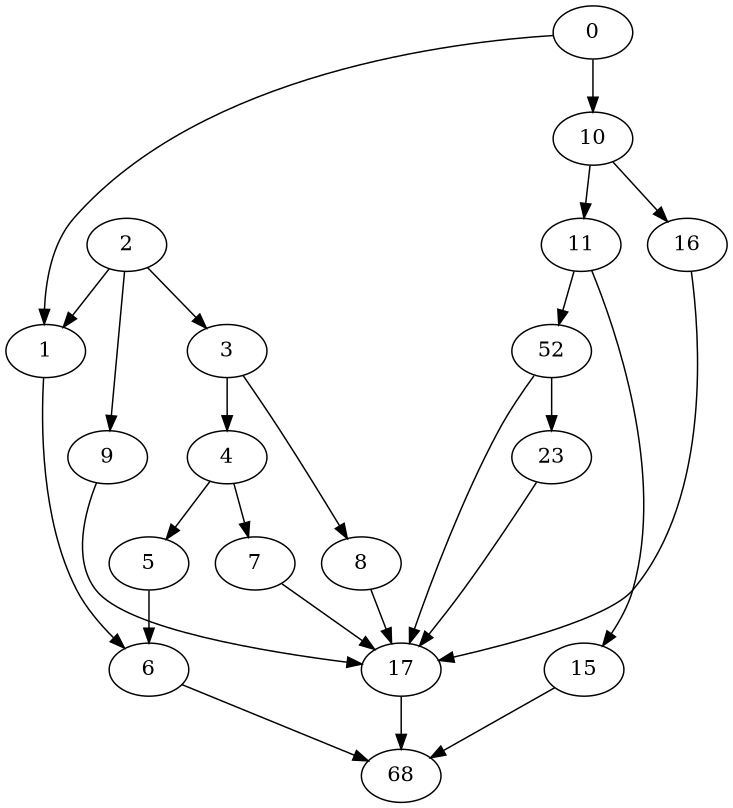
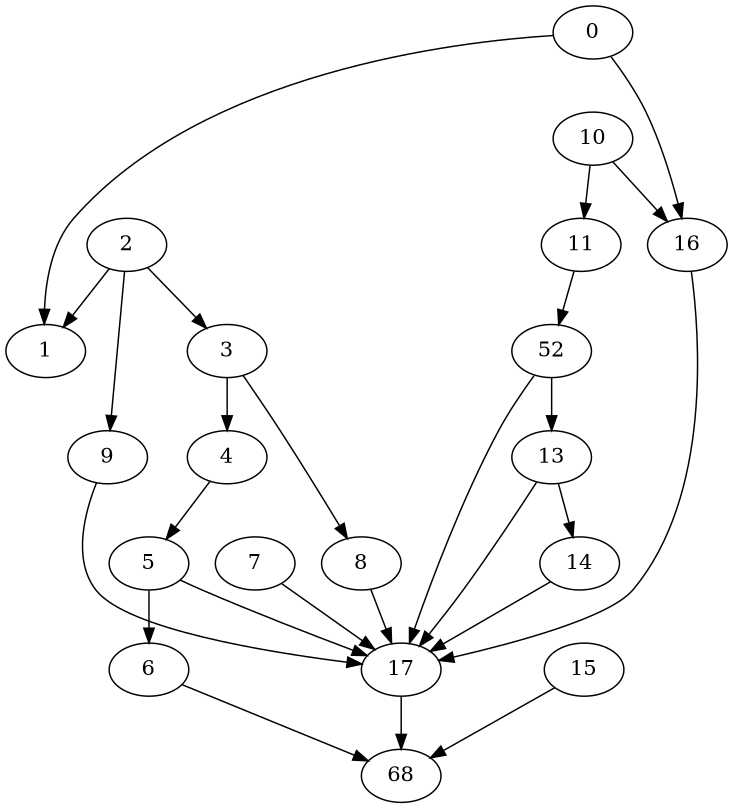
edge "0" -> "10": now "0" -> "16"
edge "11" -> "15": removed
node "23": label "23" -> "13"
edge "4" -> "7": removed
edge "1" -> "6": removed
node "14": added
edge "5" -> "17": added
